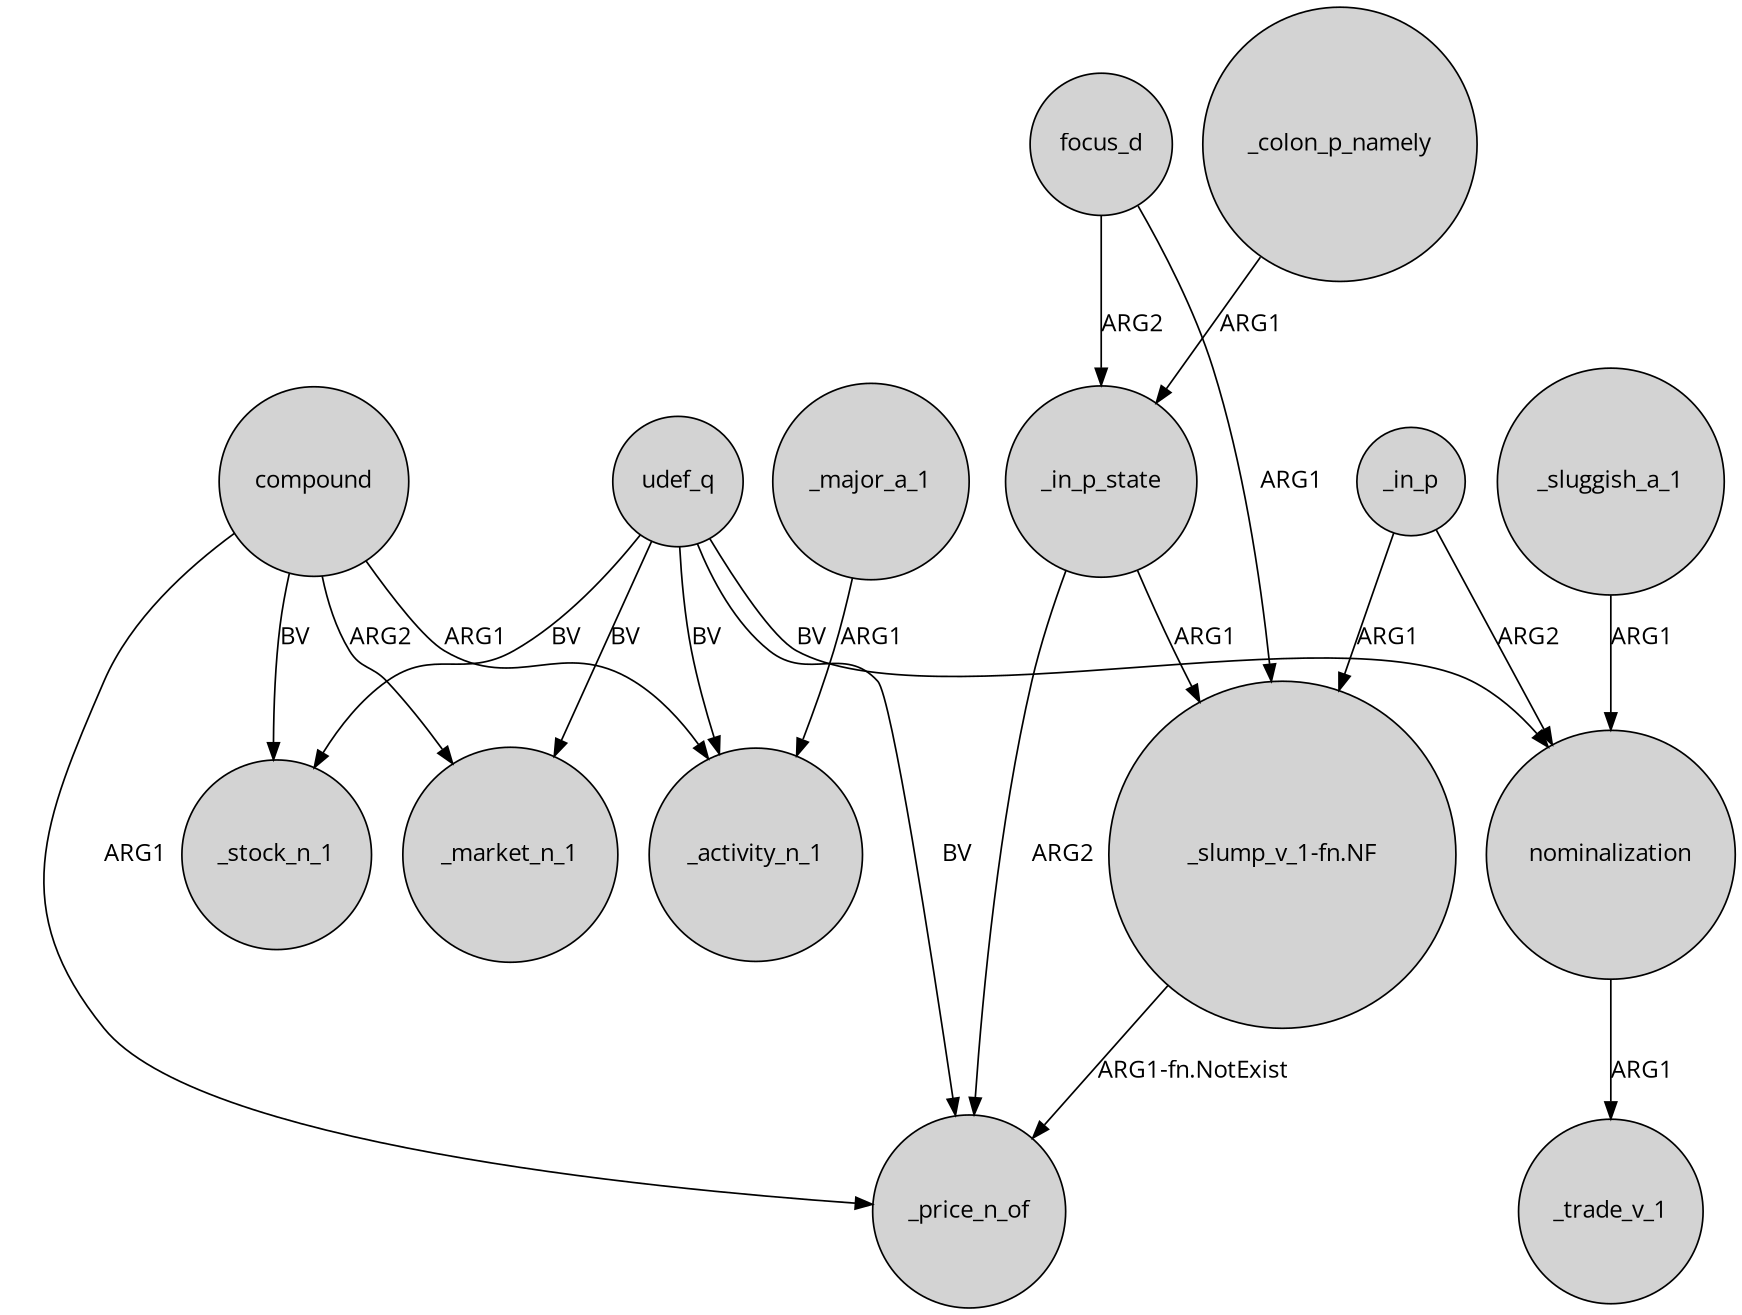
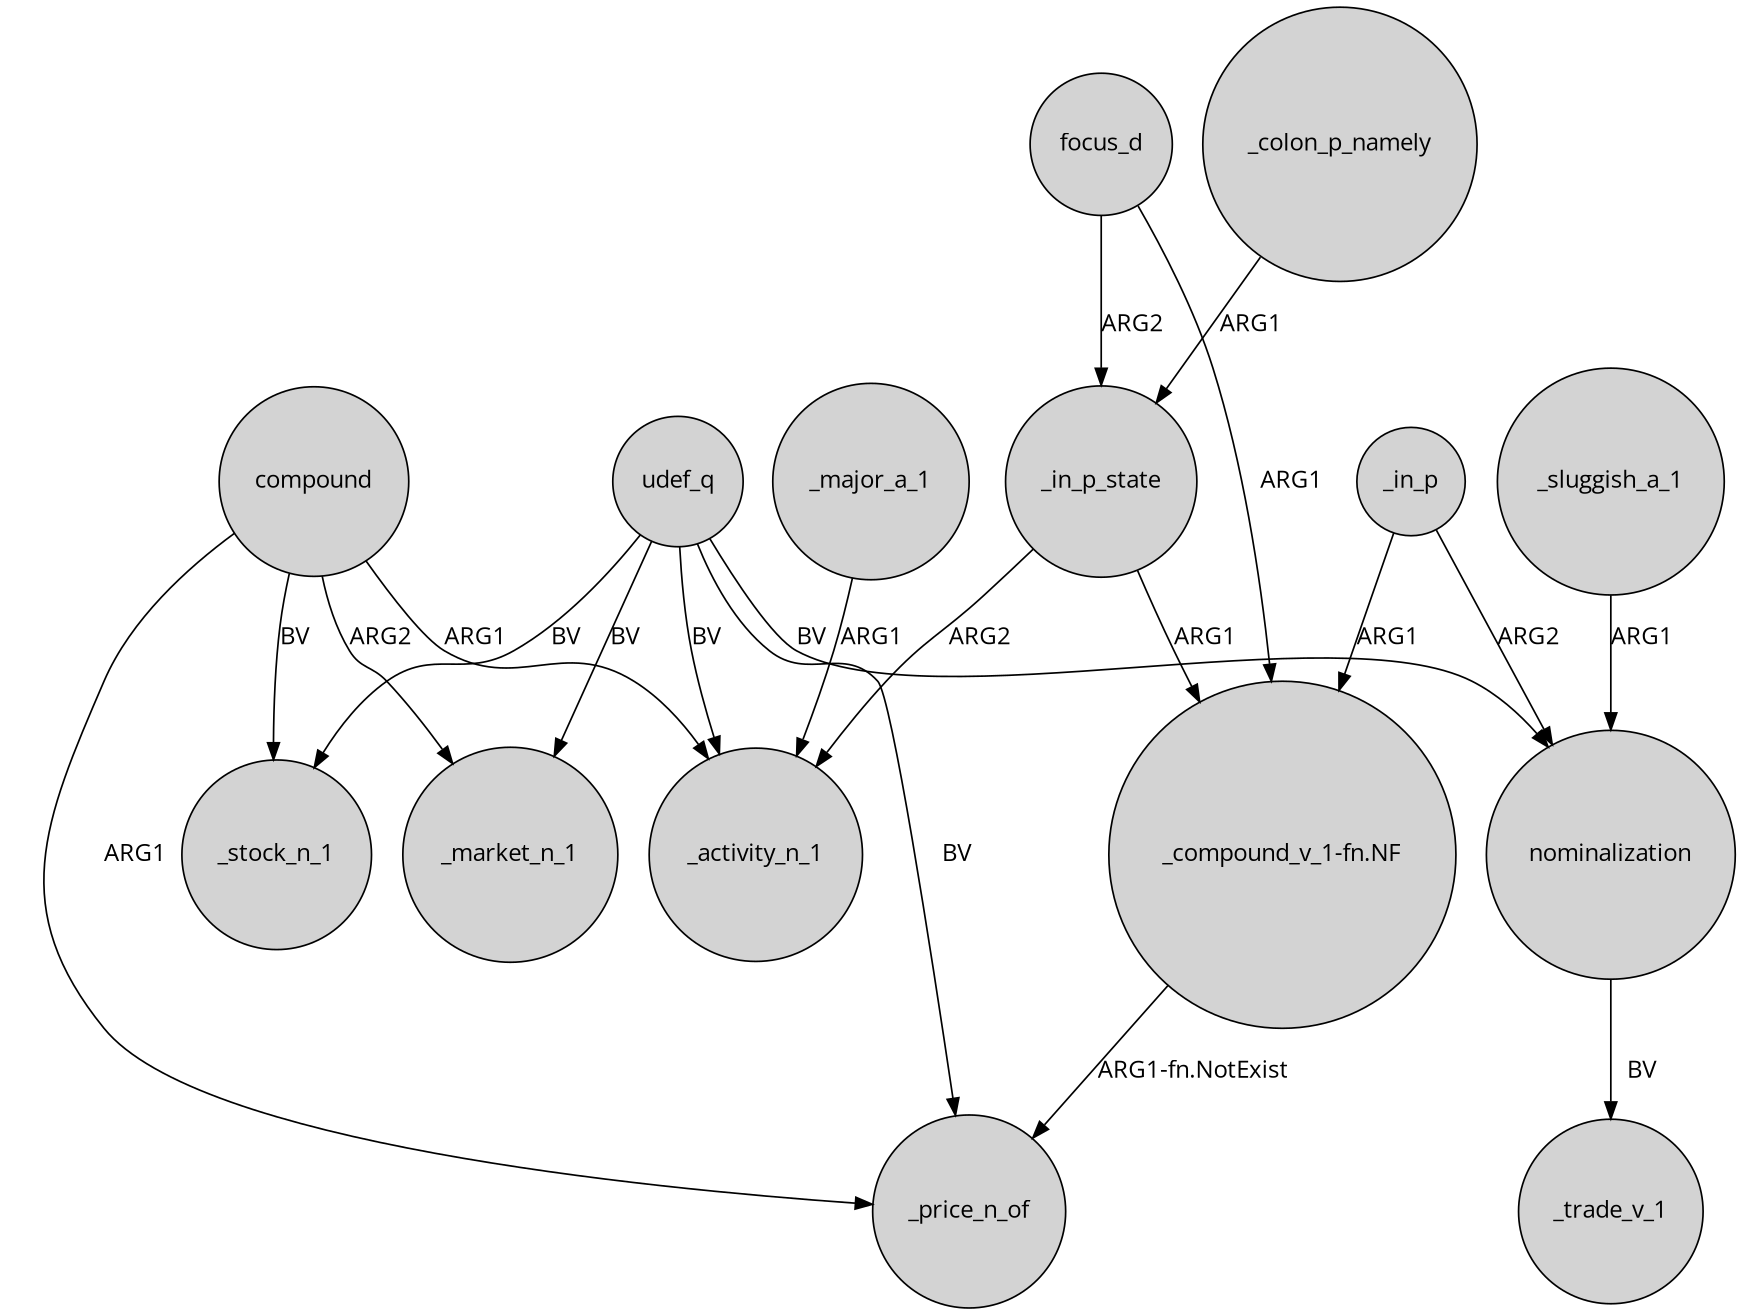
edge "_in_p_state" -> "_price_n_of": now "_in_p_state" -> "_activity_n_1"
node "_slump_v_1-fn.NF": label "_slump_v_1-fn.NF" -> "_compound_v_1-fn.NF"
edge "nominalization" -> "_trade_v_1": label "ARG1" -> "BV"
